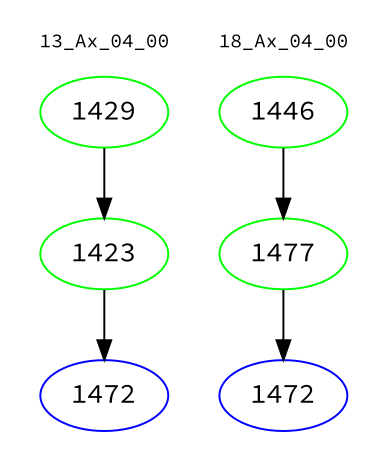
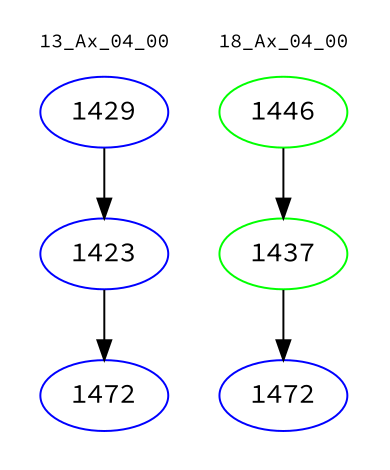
node "1429": color green -> blue
node "1423": color green -> blue
node "1477": label "1477" -> "1437"
